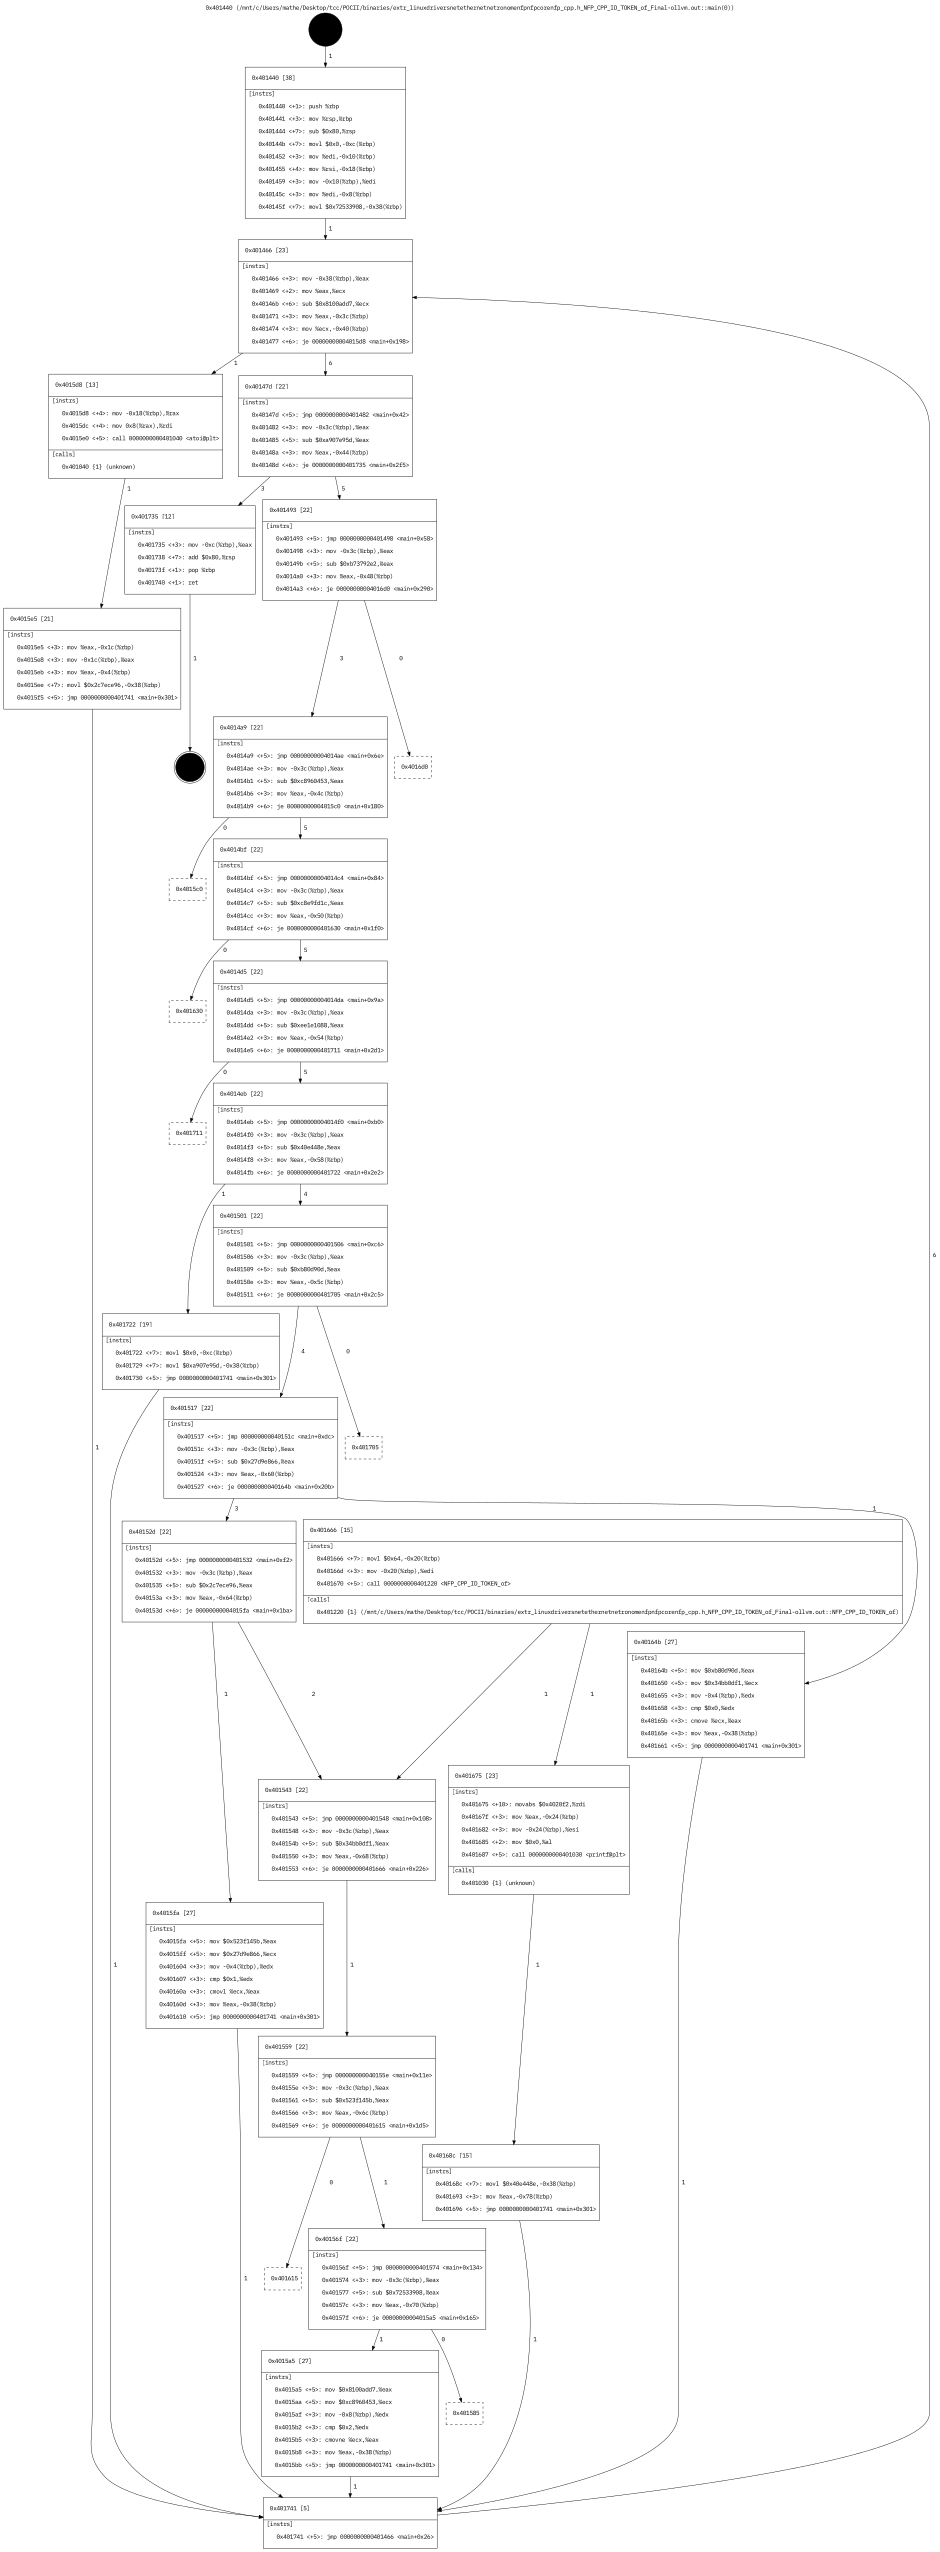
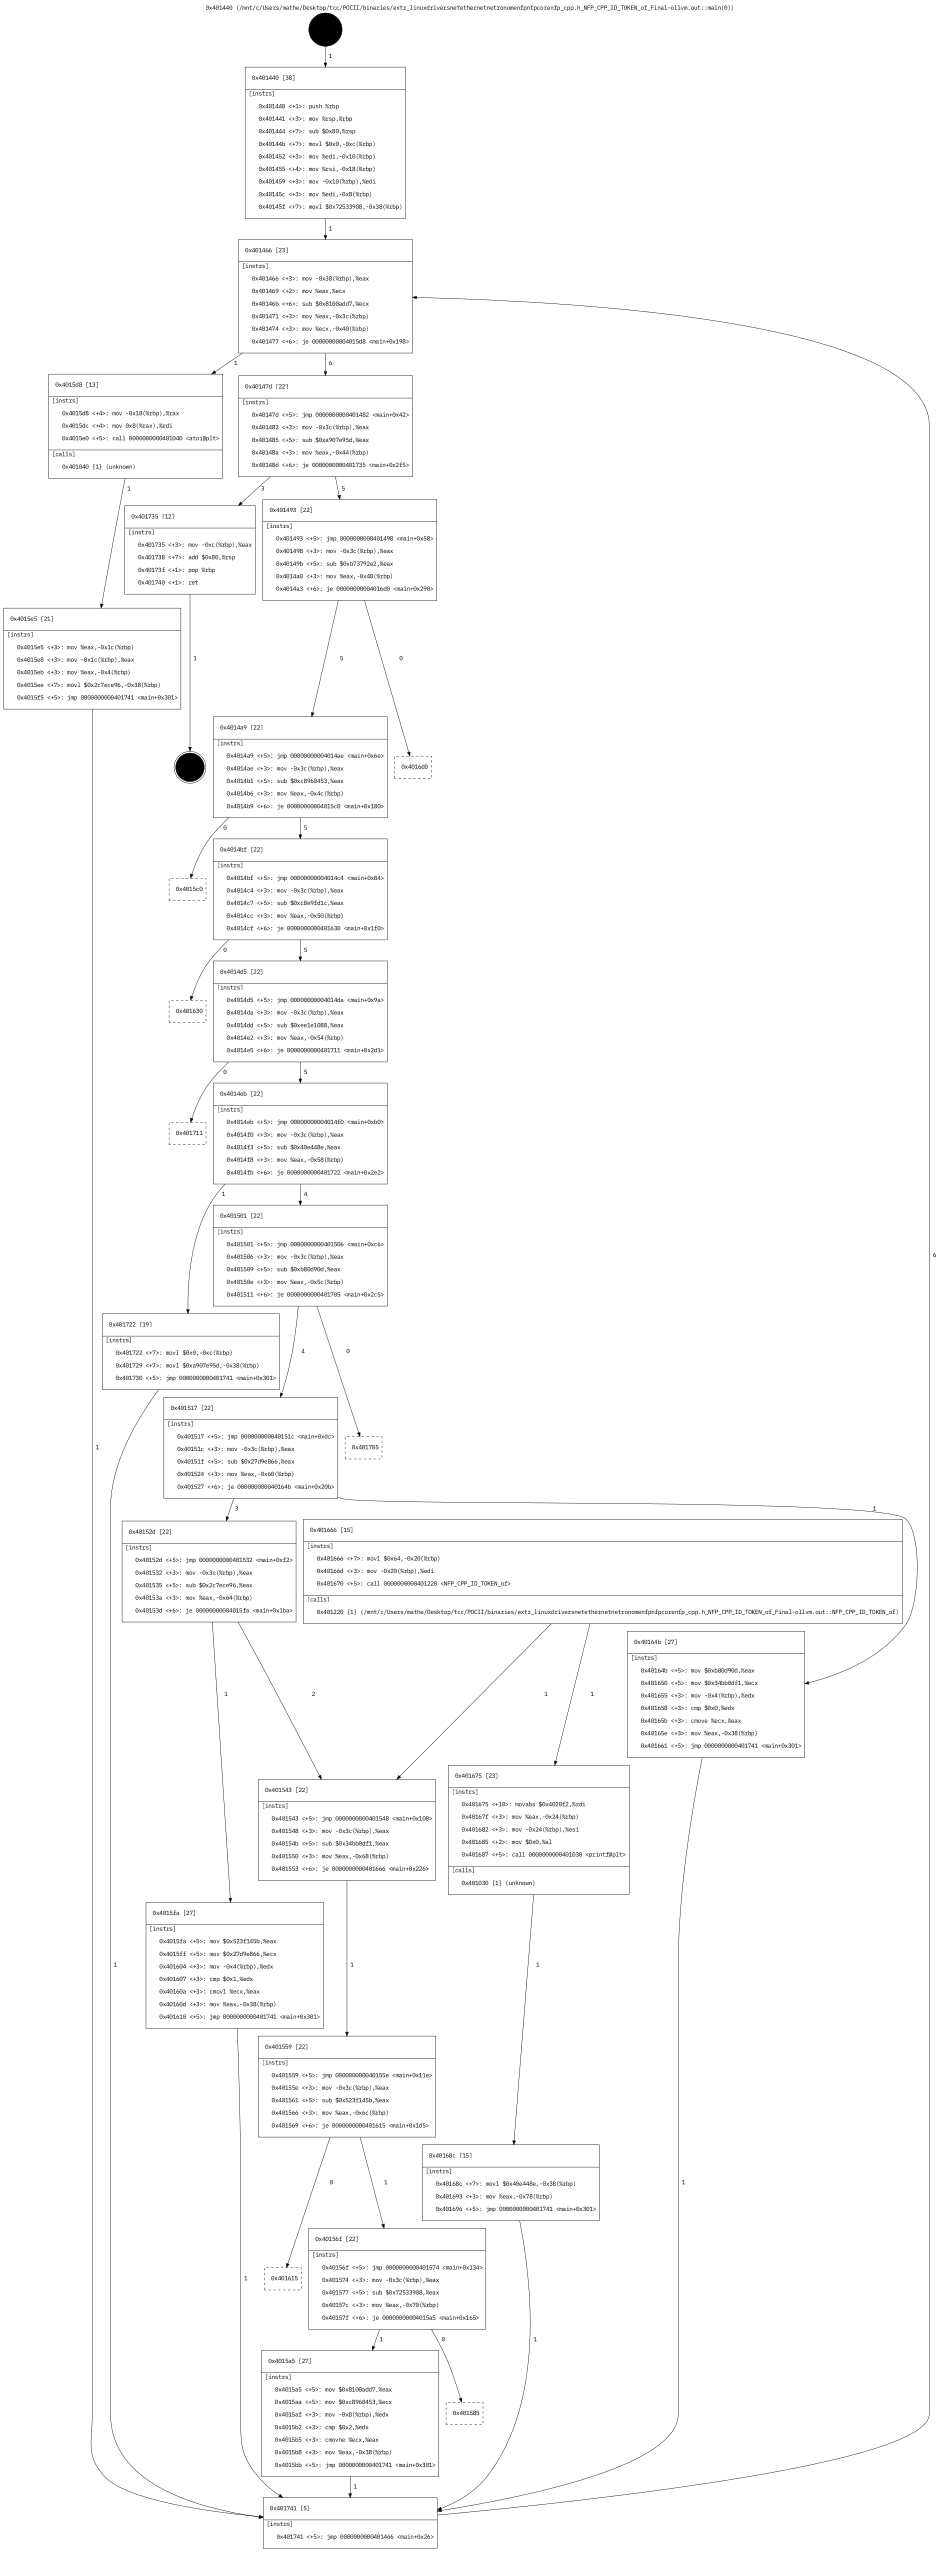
edge "0x401493 [22]" -> "0x4014a9 [22]": label " 3" -> " 5"
